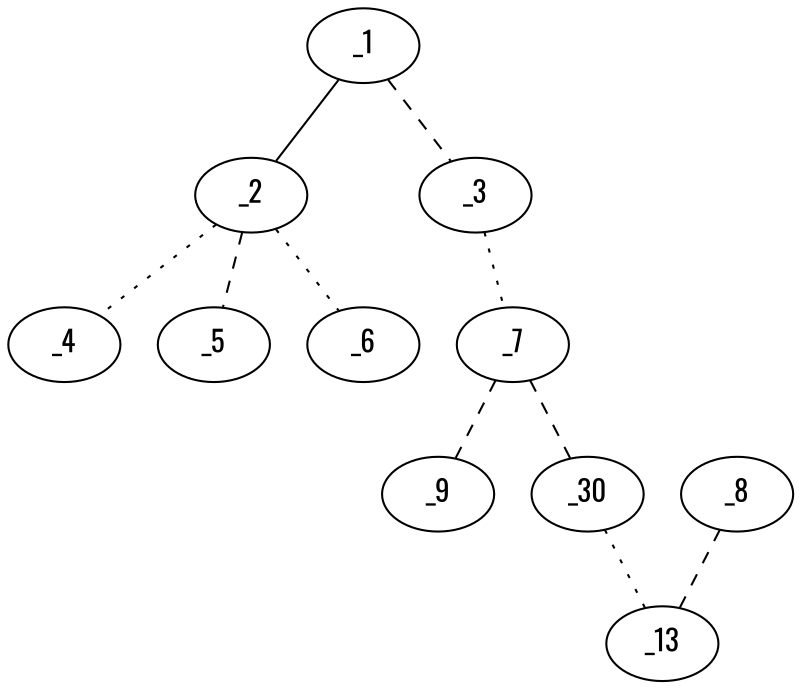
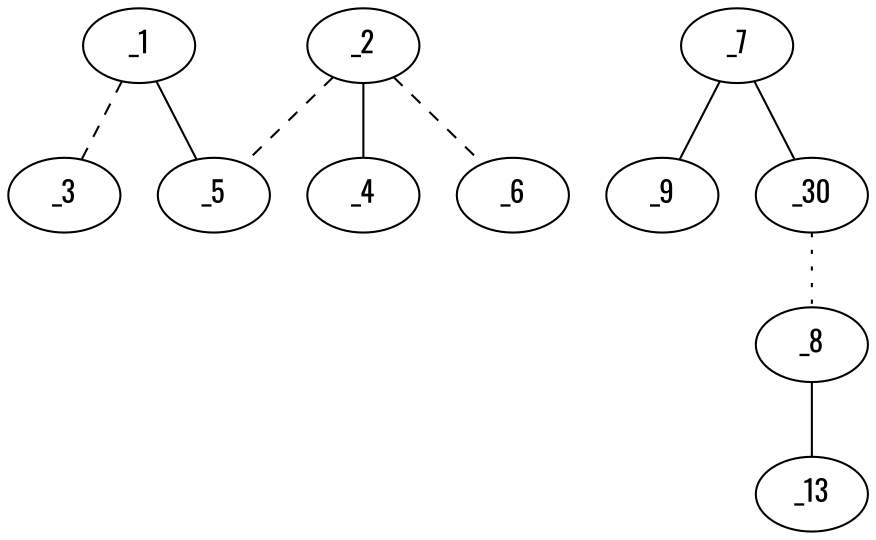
edge "_1" -- "_2": now "_1" -- "_5"
edge "_2" -- "_4": style dotted -> solid
edge "_2" -- "_6": style dotted -> dashed
edge "_3" -- "_7": removed
edge "_7" -- "_9": style dashed -> solid
edge "_7" -- "_30": style dashed -> solid
edge "_30" -- "_13": now "_30" -- "_8"
edge "_8" -- "_13": style dashed -> solid
